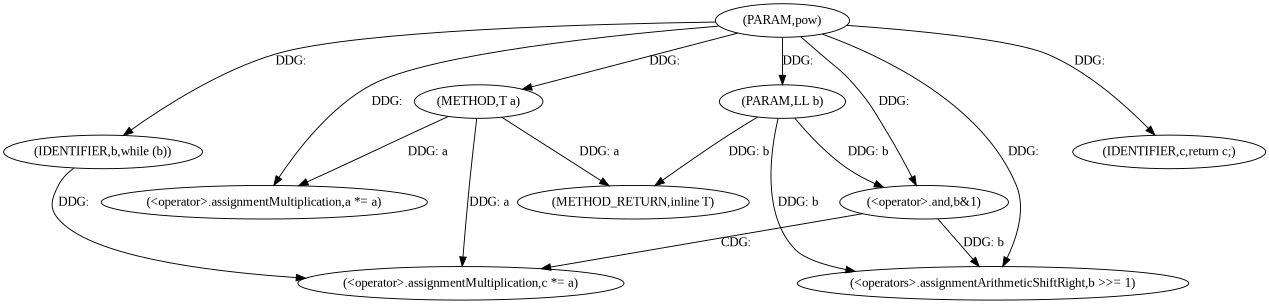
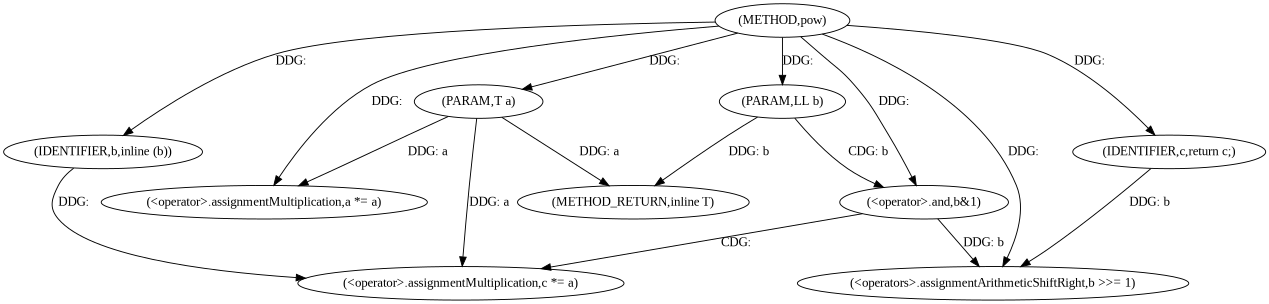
node "(PARAM,pow)": label "(PARAM,pow)" -> "(METHOD,pow)"
node "(METHOD,T a)": label "(METHOD,T a)" -> "(PARAM,T a)"
node "(IDENTIFIER,b,while (b))": label "(IDENTIFIER,b,while (b))" -> "(IDENTIFIER,b,inline (b))"
edge "(PARAM,LL b)" -> "(<operator>.and,b&1)": label "DDG: b" -> "CDG: b"
edge "(PARAM,LL b)" -> "(<operators>.assignmentArithmeticShiftRight,b >>= 1)": now "(IDENTIFIER,c,return c;)" -> "(<operators>.assignmentArithmeticShiftRight,b >>= 1)"
